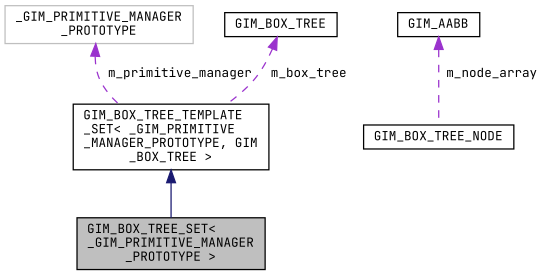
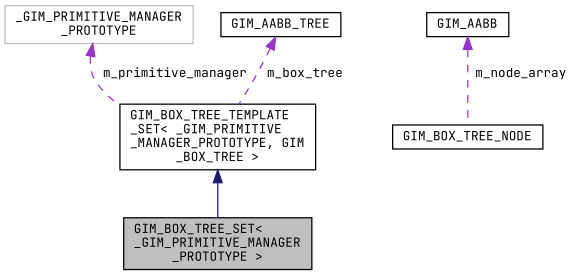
node "GIM_BOX_TREE": label "GIM_BOX_TREE" -> "GIM_AABB_TREE"
